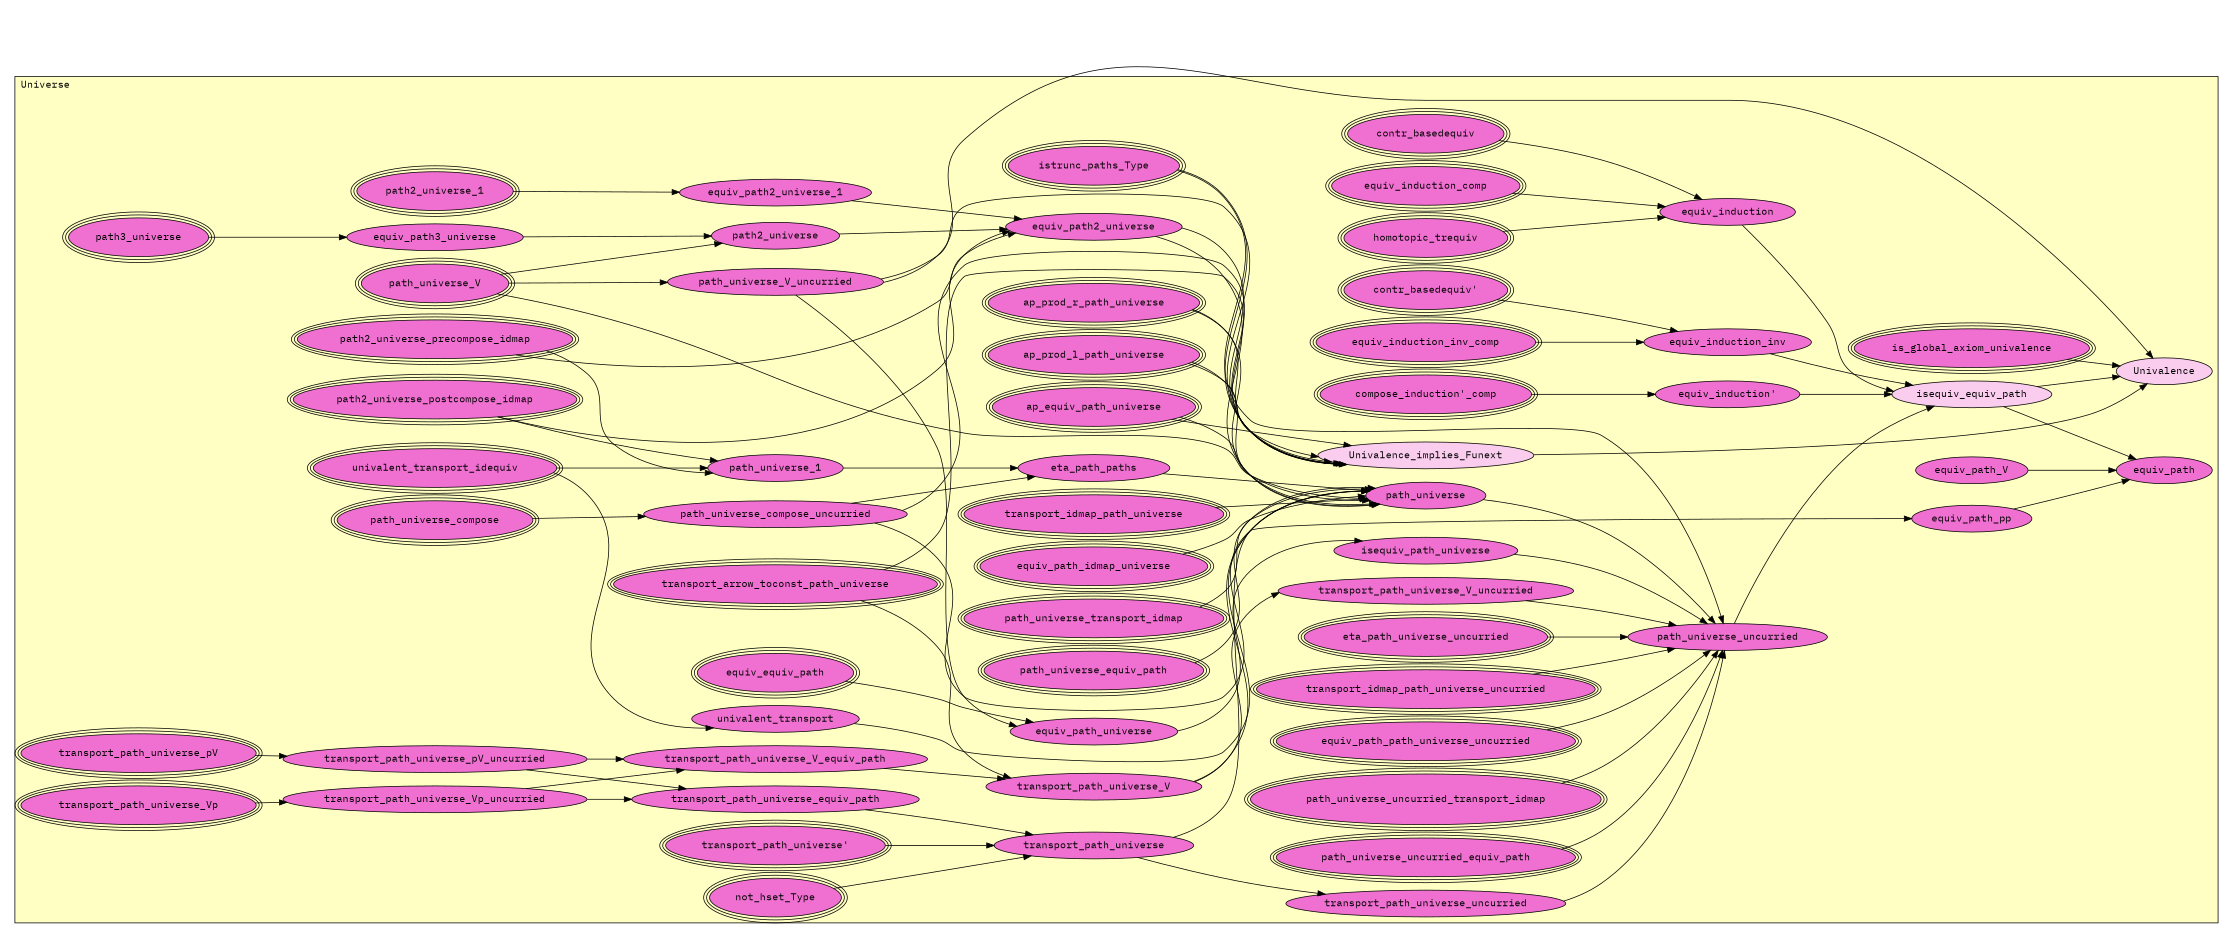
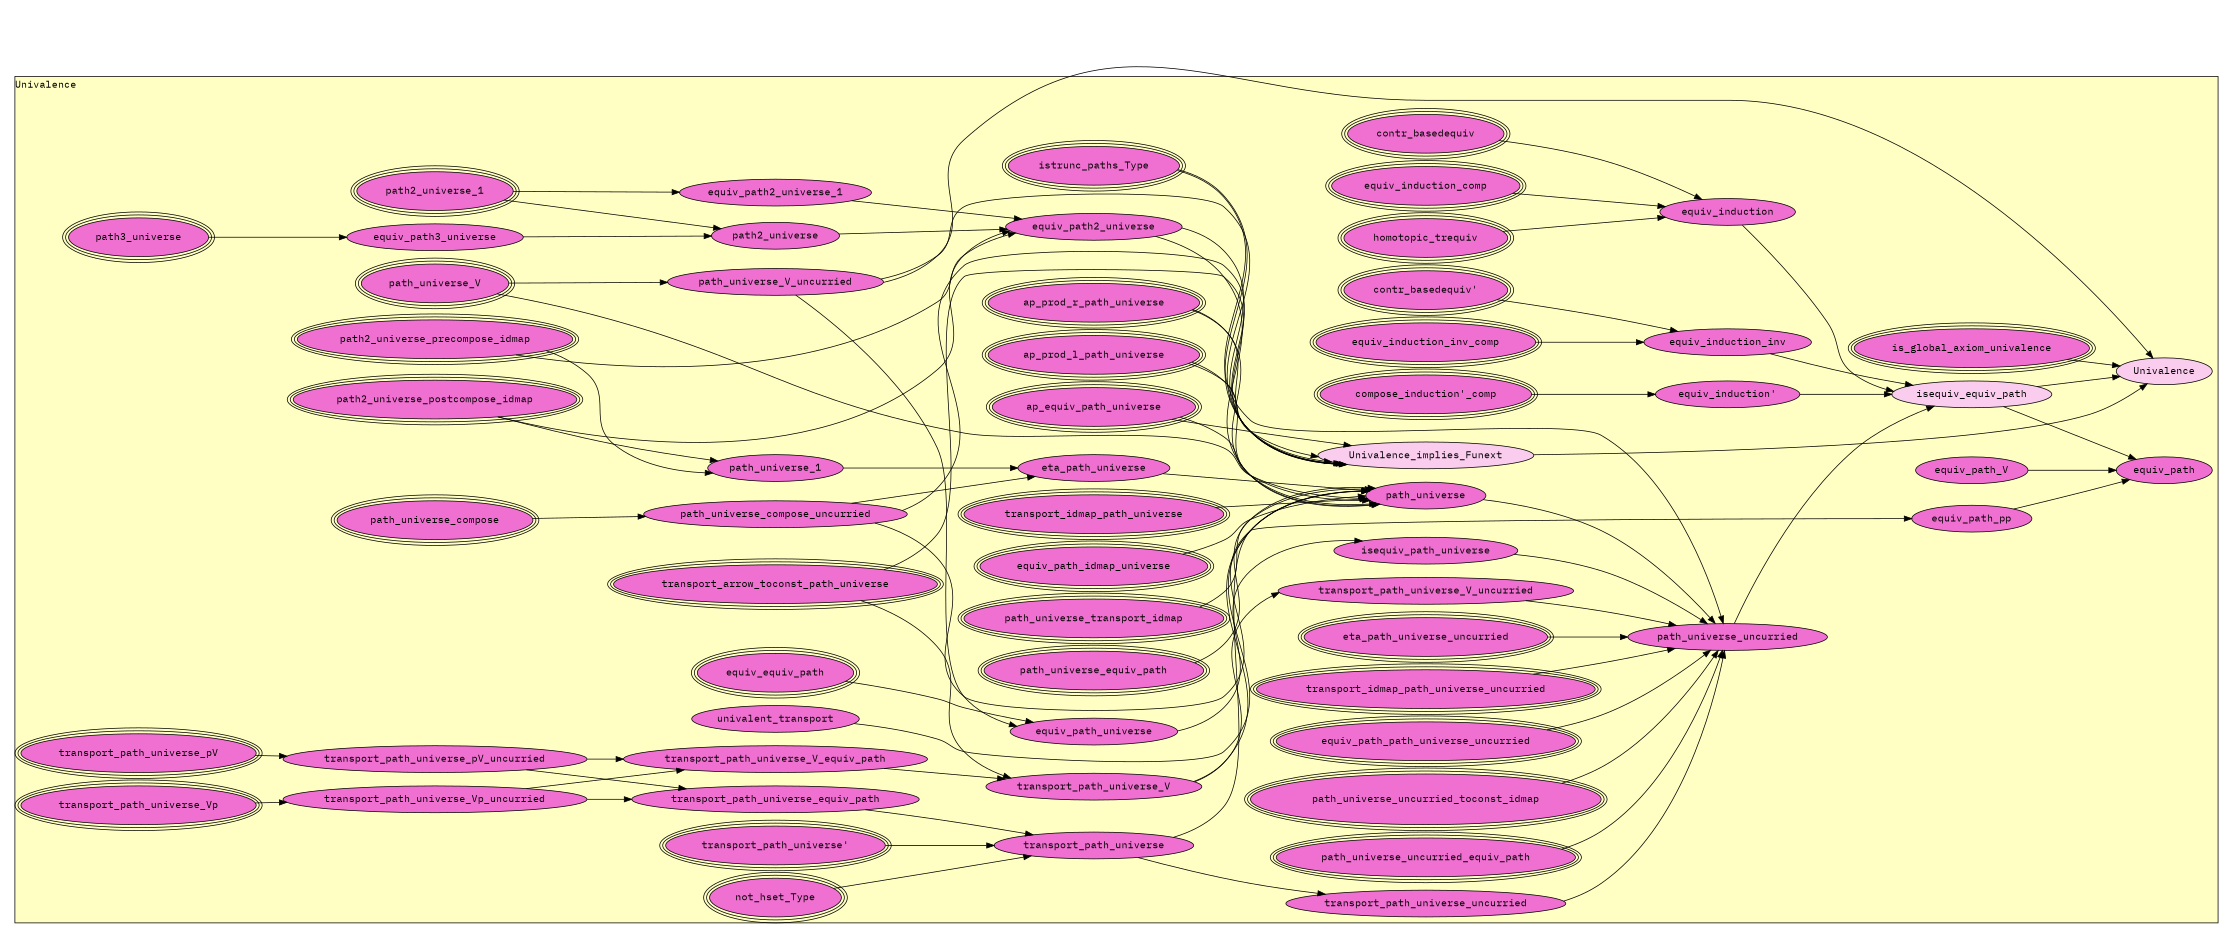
cluster "Universe": label "Universe" -> "Univalence"
edge "path_universe_V" -> "path2_universe": now "path2_universe_1" -> "path2_universe"
node "univalent_transport_idequiv": removed
node "eta_path_paths": label "eta_path_paths" -> "eta_path_universe"
node "path_universe_uncurried_transport_idmap": label "path_universe_uncurried_transport_idmap" -> "path_universe_uncurried_toconst_idmap"
